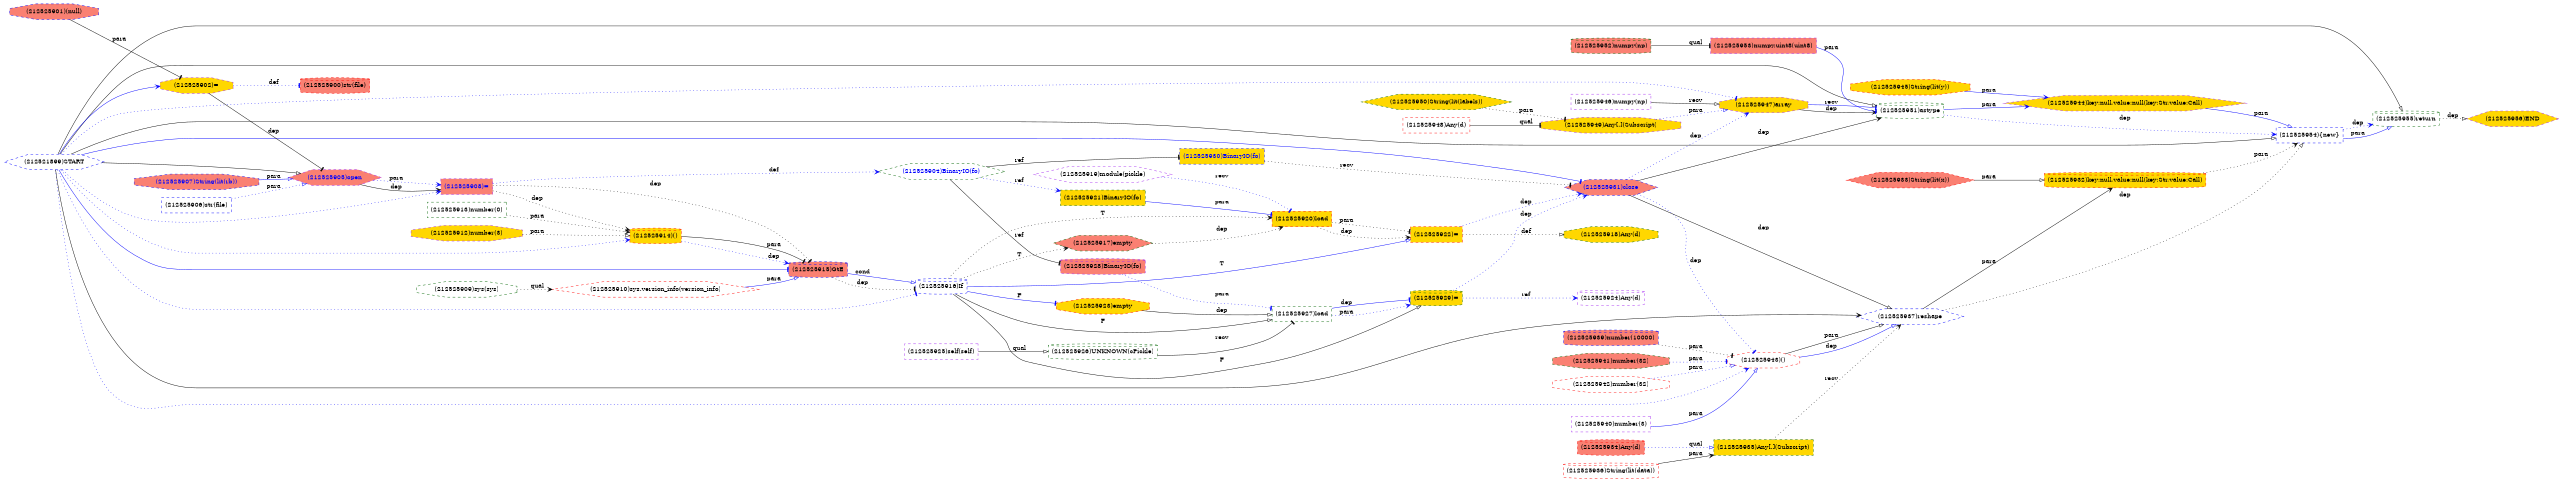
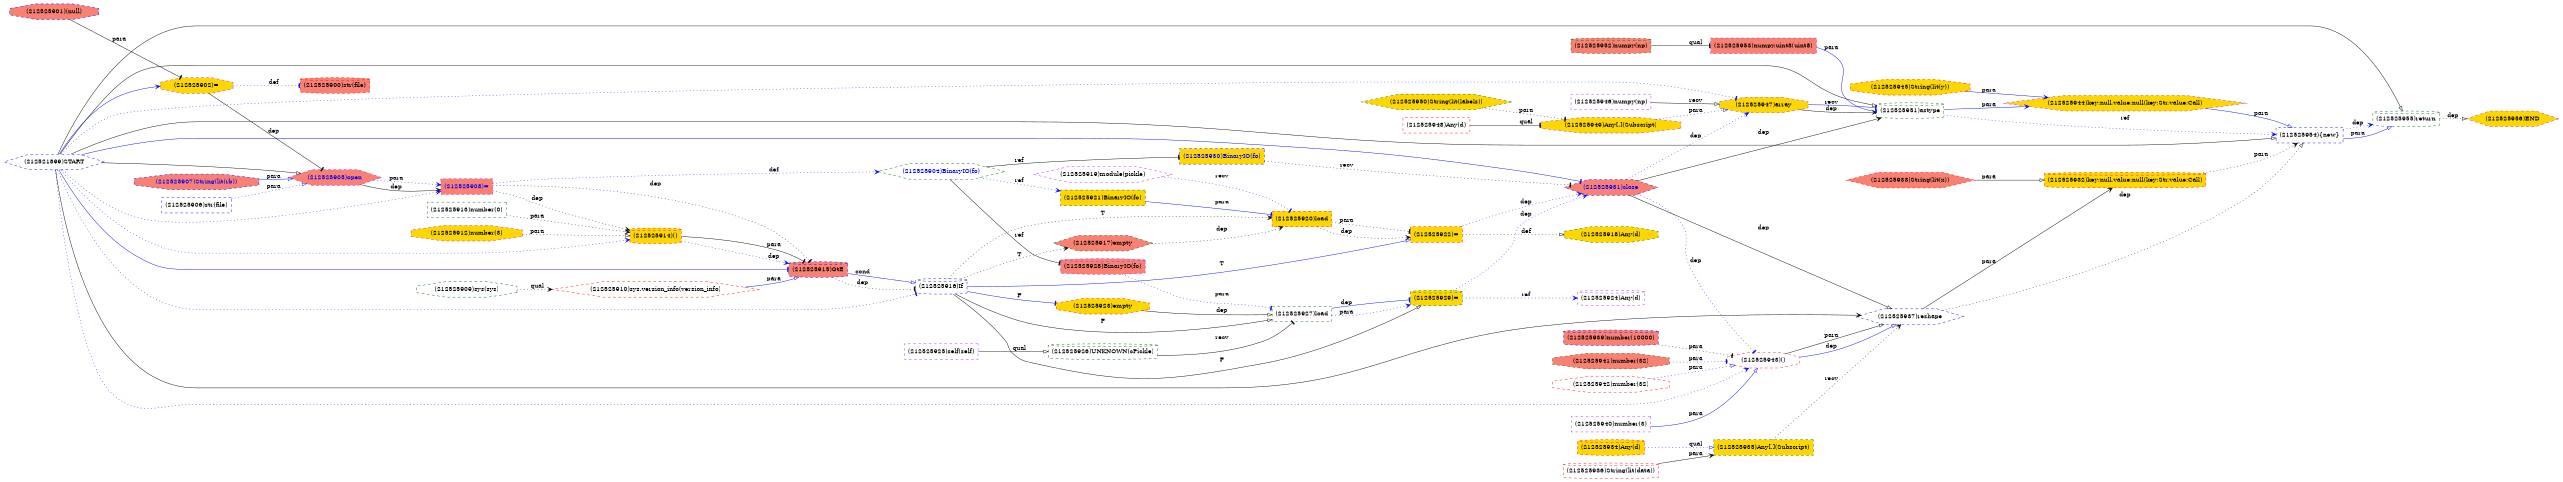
edge "(212525951)astype" -> "(212525954){new}": label "dep" -> "ref"
node "(212525934)Any(d)": fillcolor salmon -> gold
